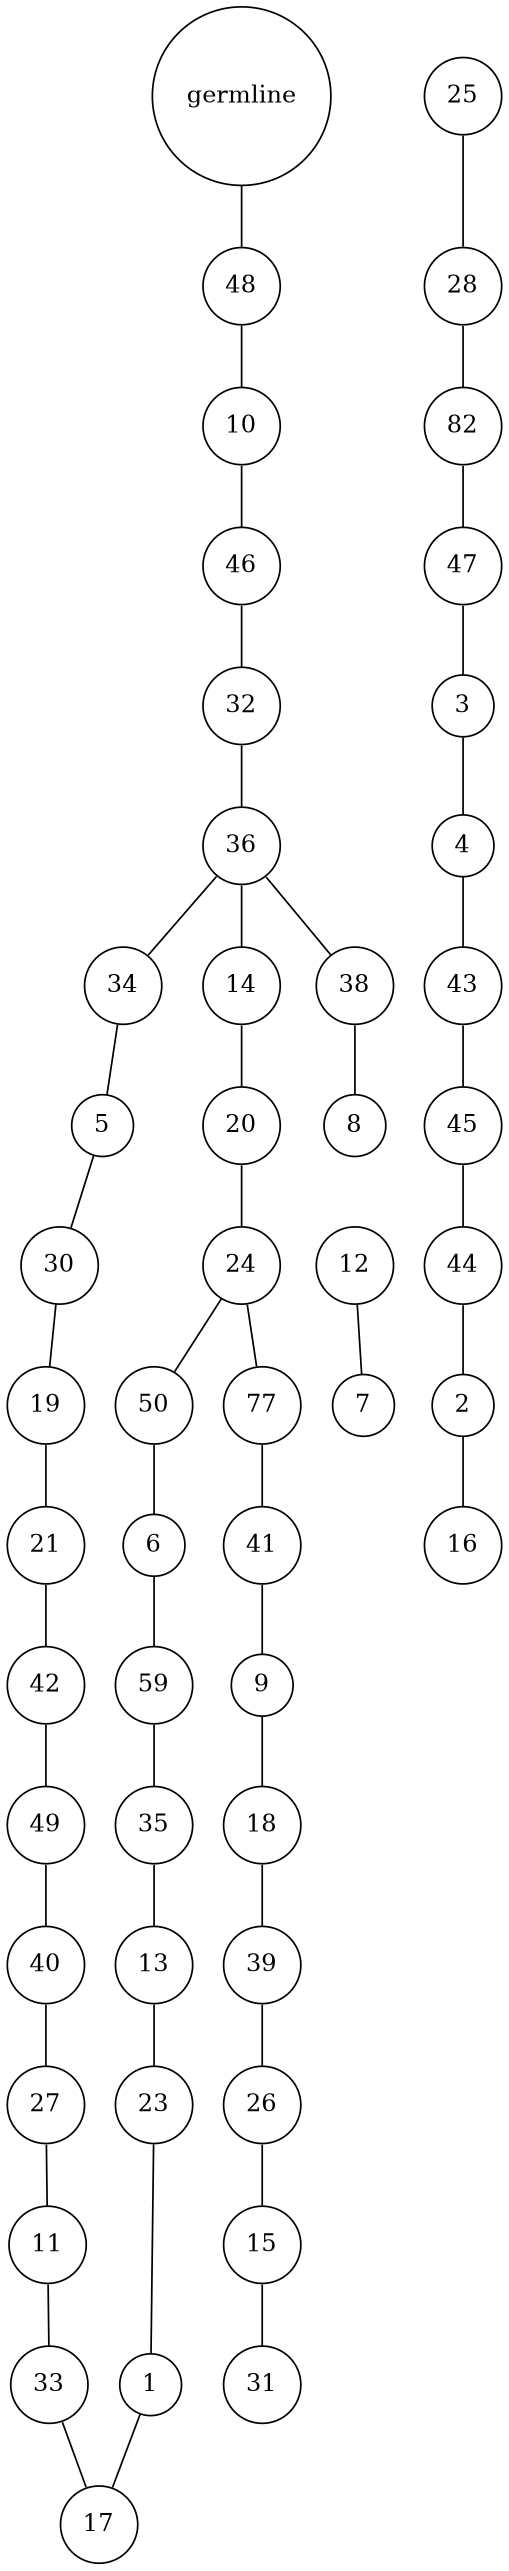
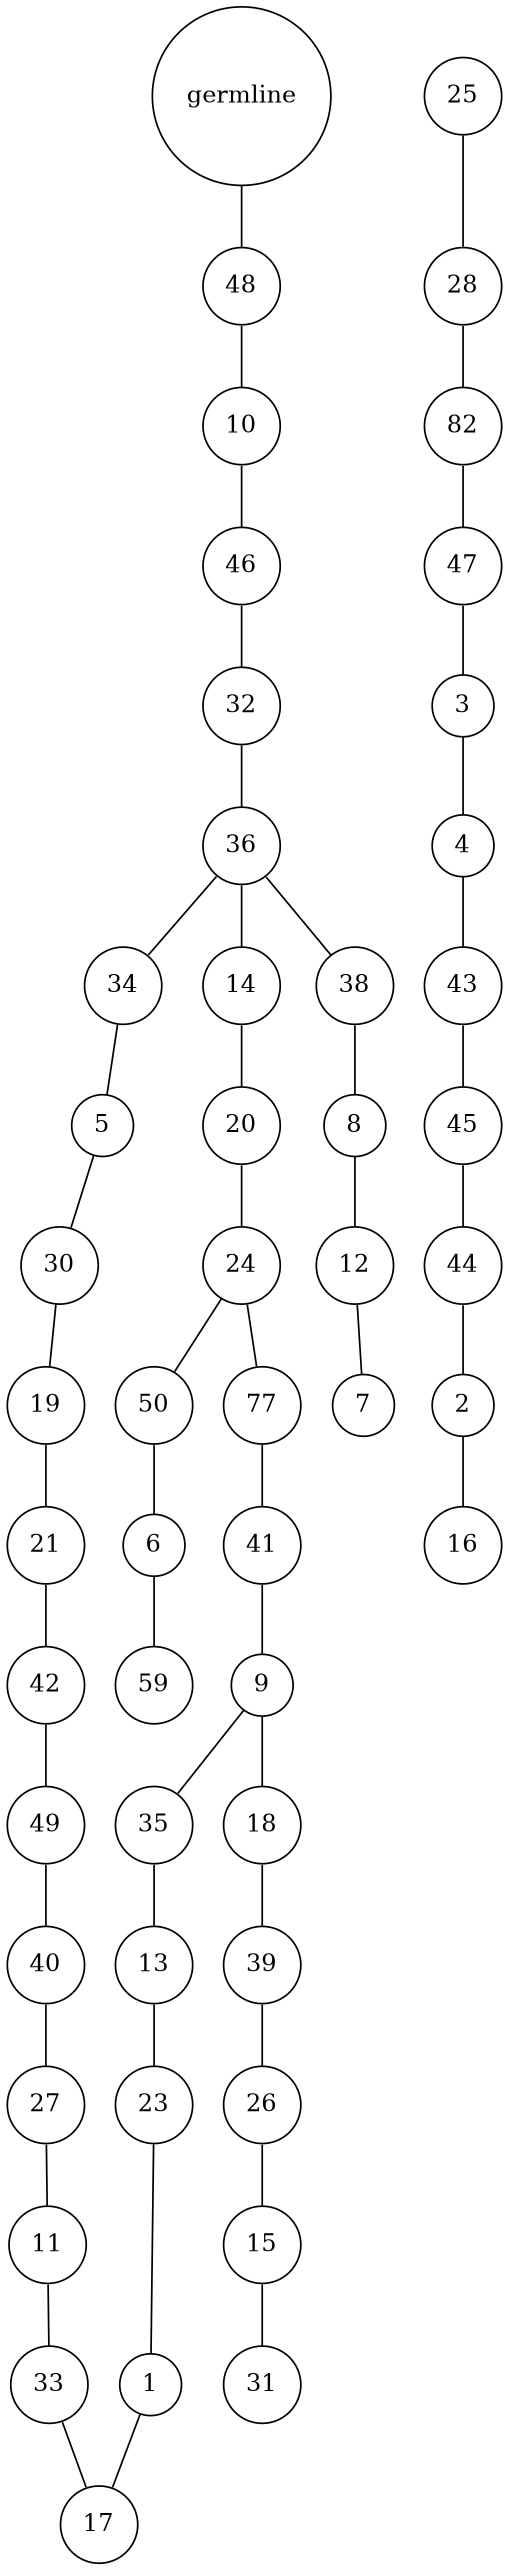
edge "8" -- "12": added
edge "59" -- "35": now "9" -- "35"
